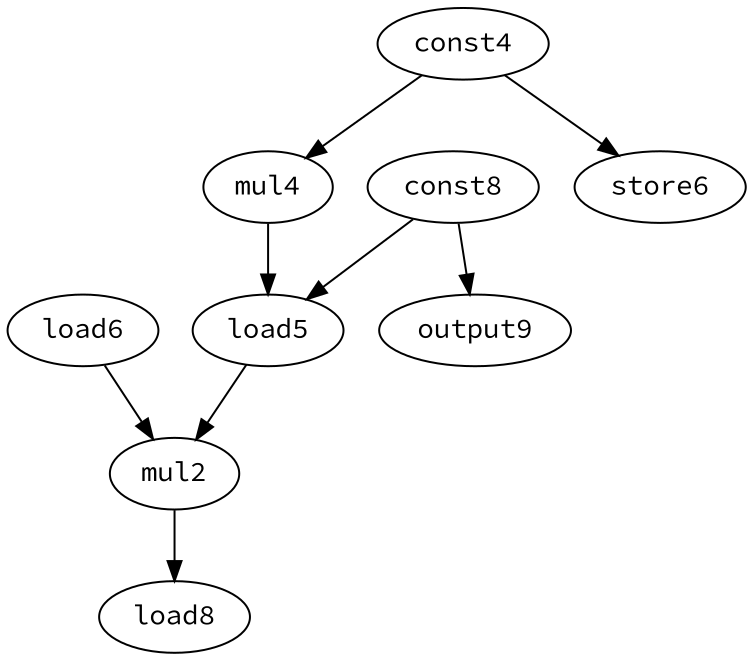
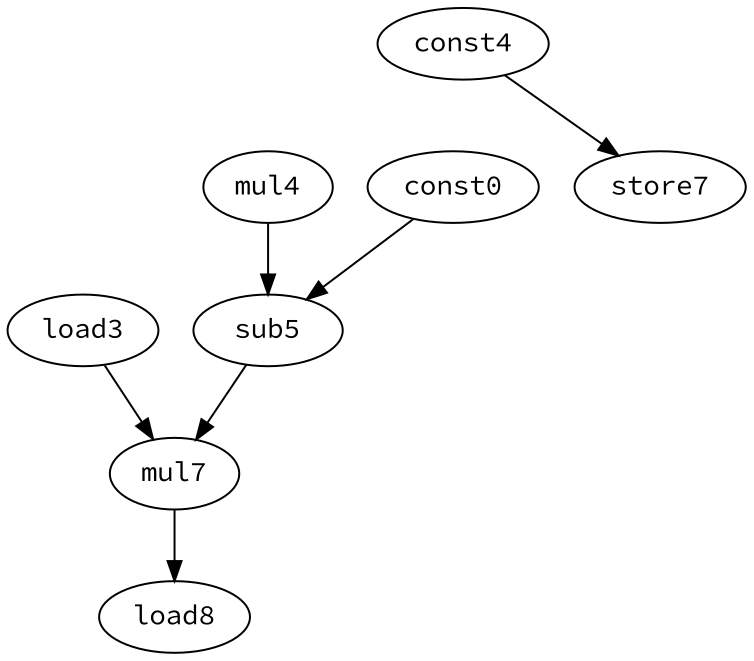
edge "const4" -> "mul4": removed
node "const8": label "const8" -> "const0"
node "store6": label "store6" -> "store7"
node "load6": label "load6" -> "load3"
node "load5": label "load5" -> "sub5"
node "output9": removed
node "mul2": label "mul2" -> "mul7"
